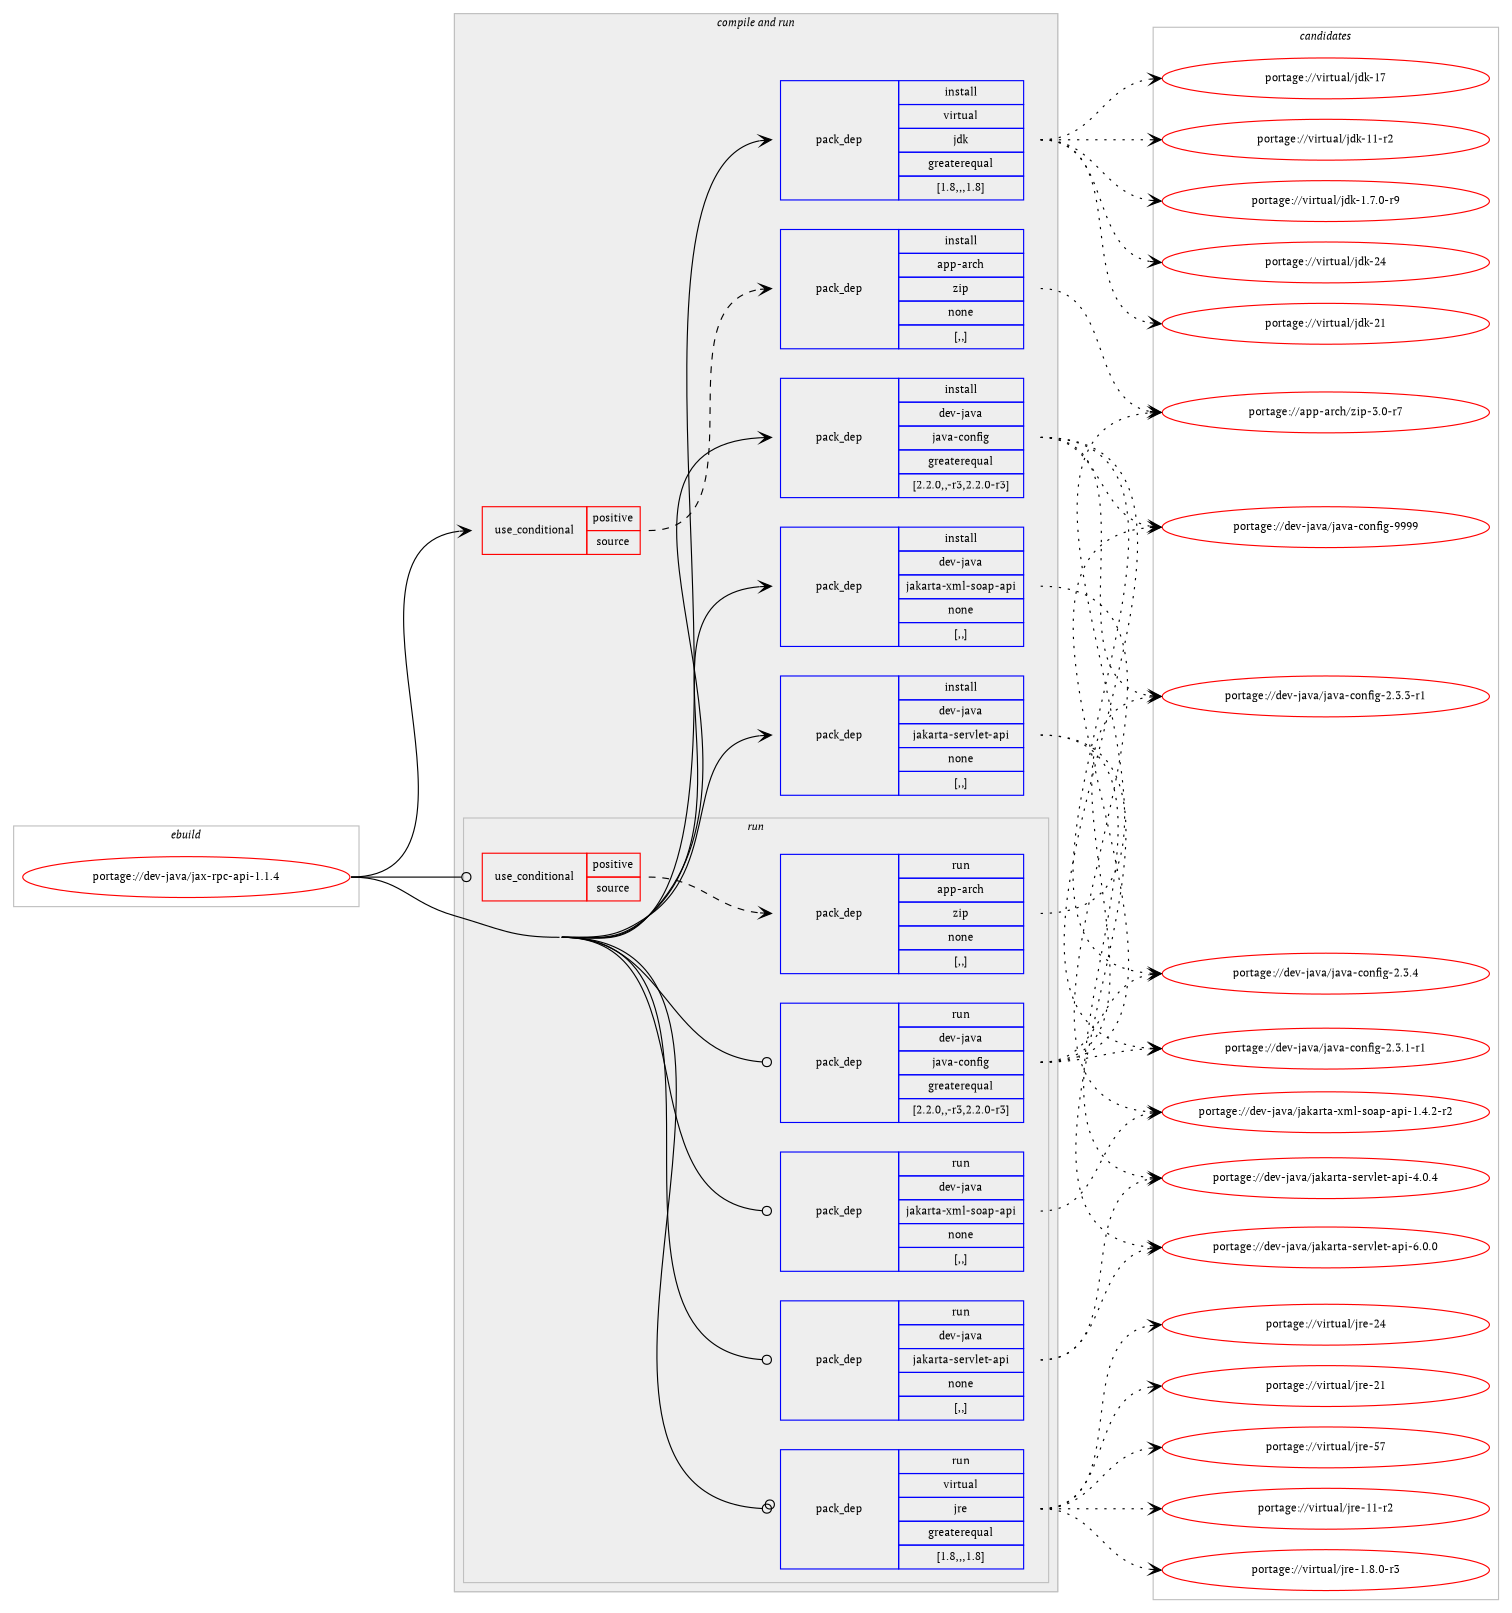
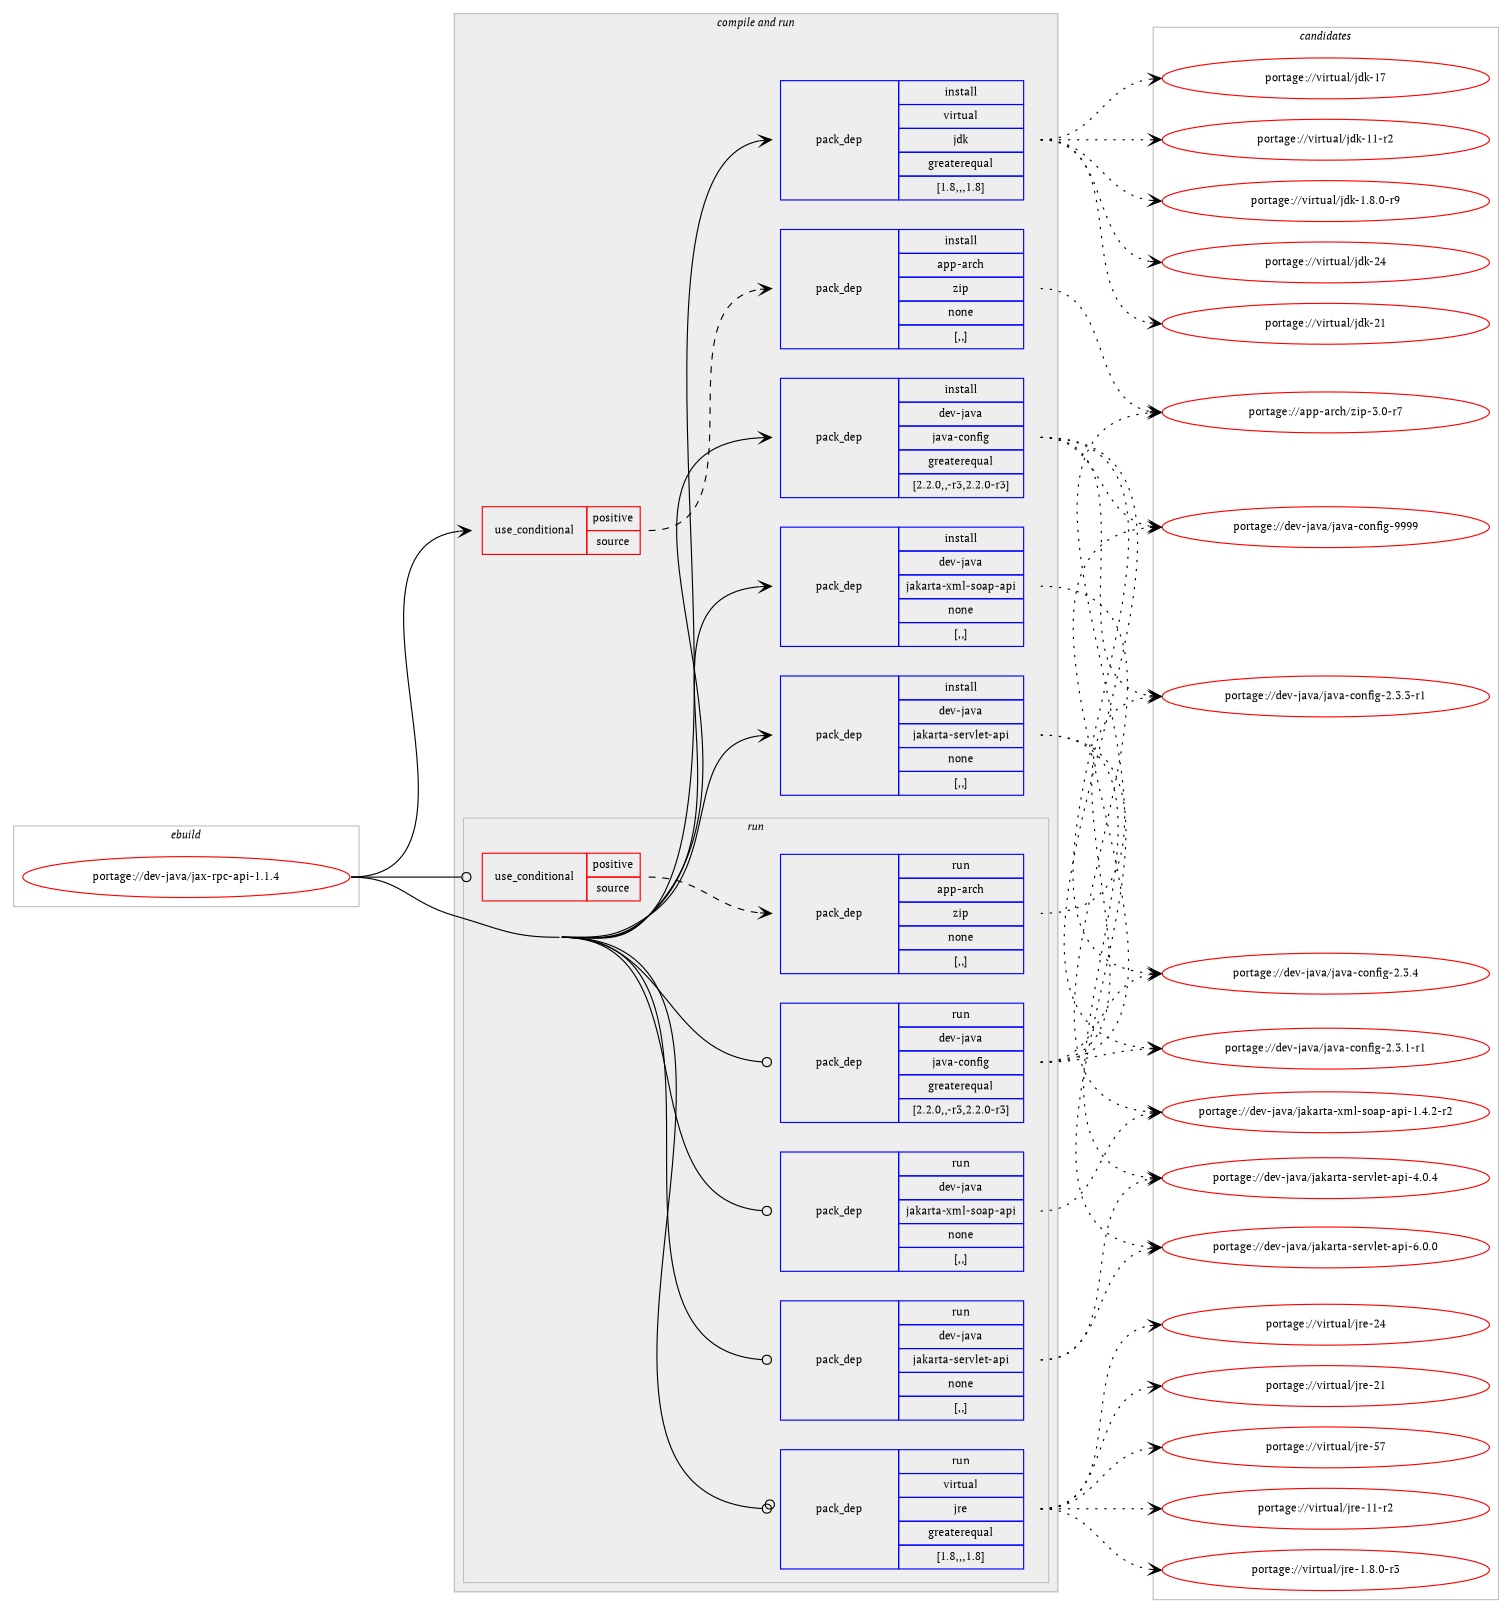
node "portage://virtual/jdk-1.7.0-r9": label "portage://virtual/jdk-1.7.0-r9" -> "portage://virtual/jdk-1.8.0-r9"
